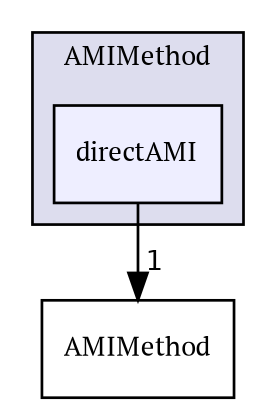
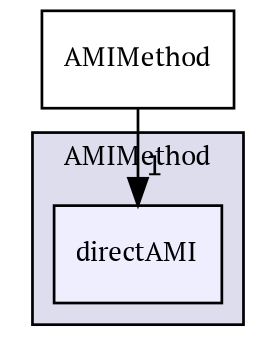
edge "directAMI" -> "AMIMethod": reversed
